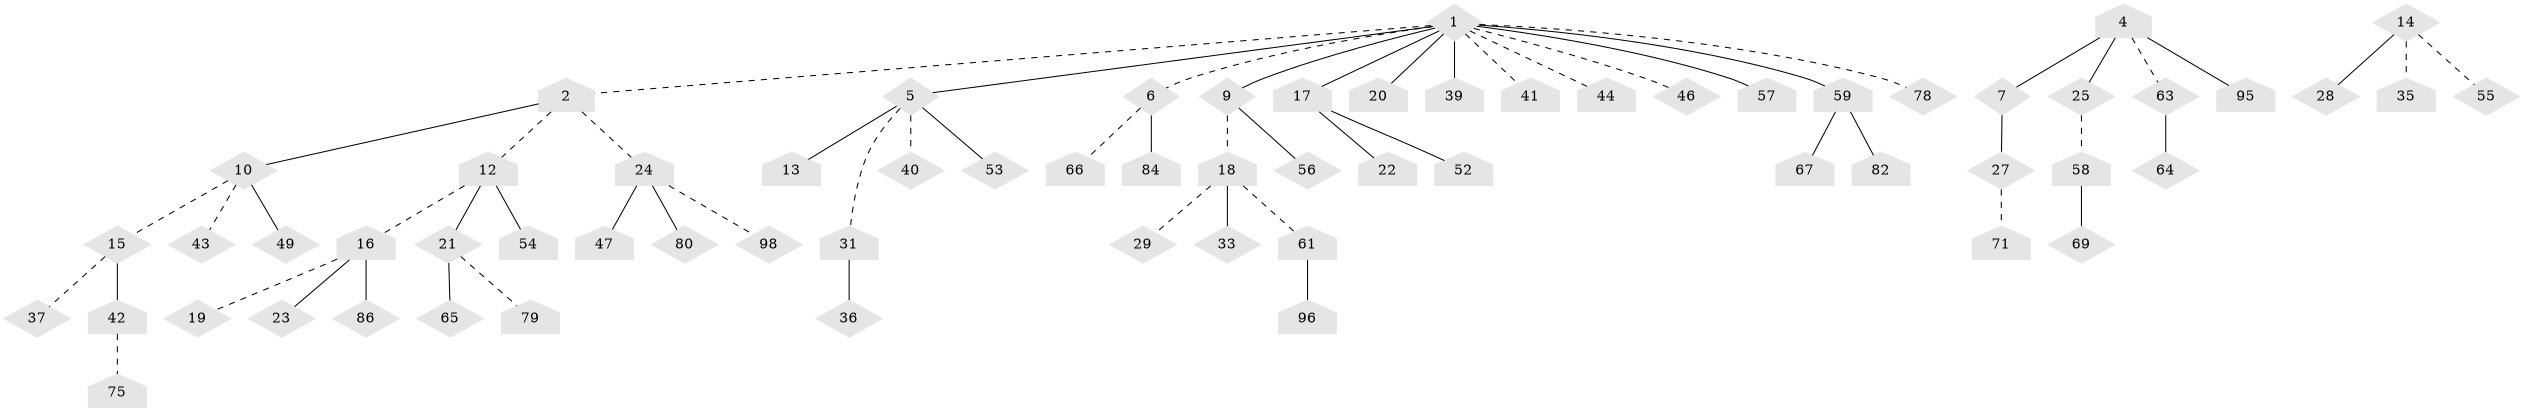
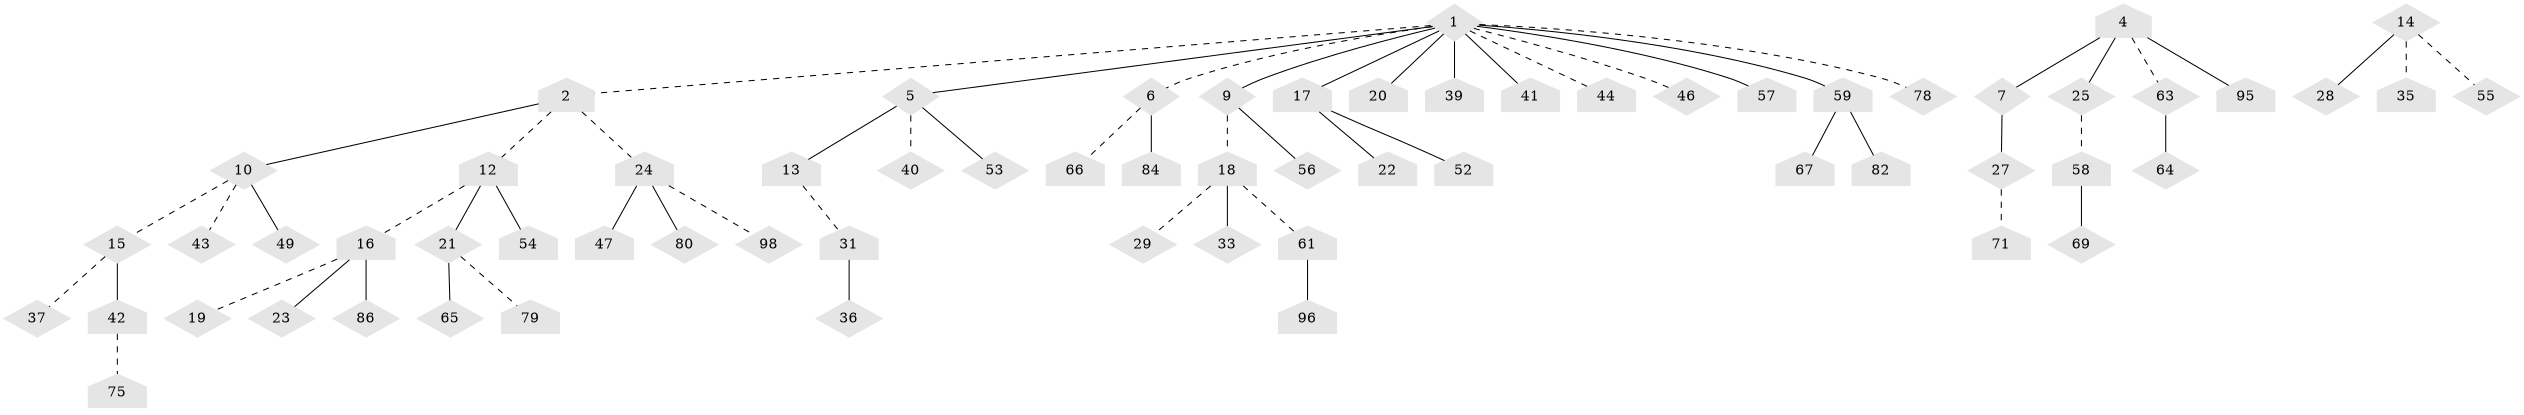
edge "1" -- "41": style dashed -> solid
edge "5" -- "31": now "13" -- "31"
